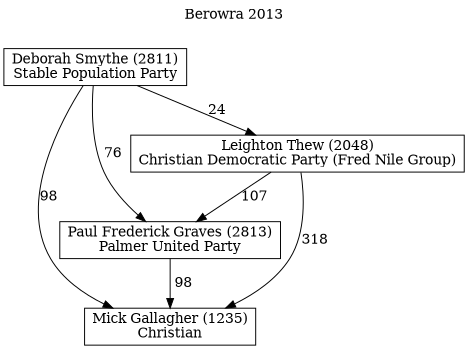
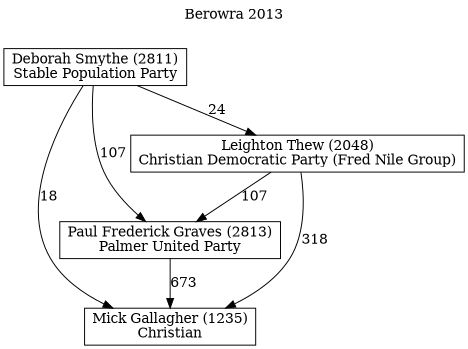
edge "Deborah Smythe (2811) Stable Population Party" -> "Paul Frederick Graves (2813) Palmer United Party": label "76" -> "107"
edge "Deborah Smythe (2811) Stable Population Party" -> "Mick Gallagher (1235) Christian": label "98" -> "18"
edge "Paul Frederick Graves (2813) Palmer United Party" -> "Mick Gallagher (1235) Christian": label "98" -> "673"
